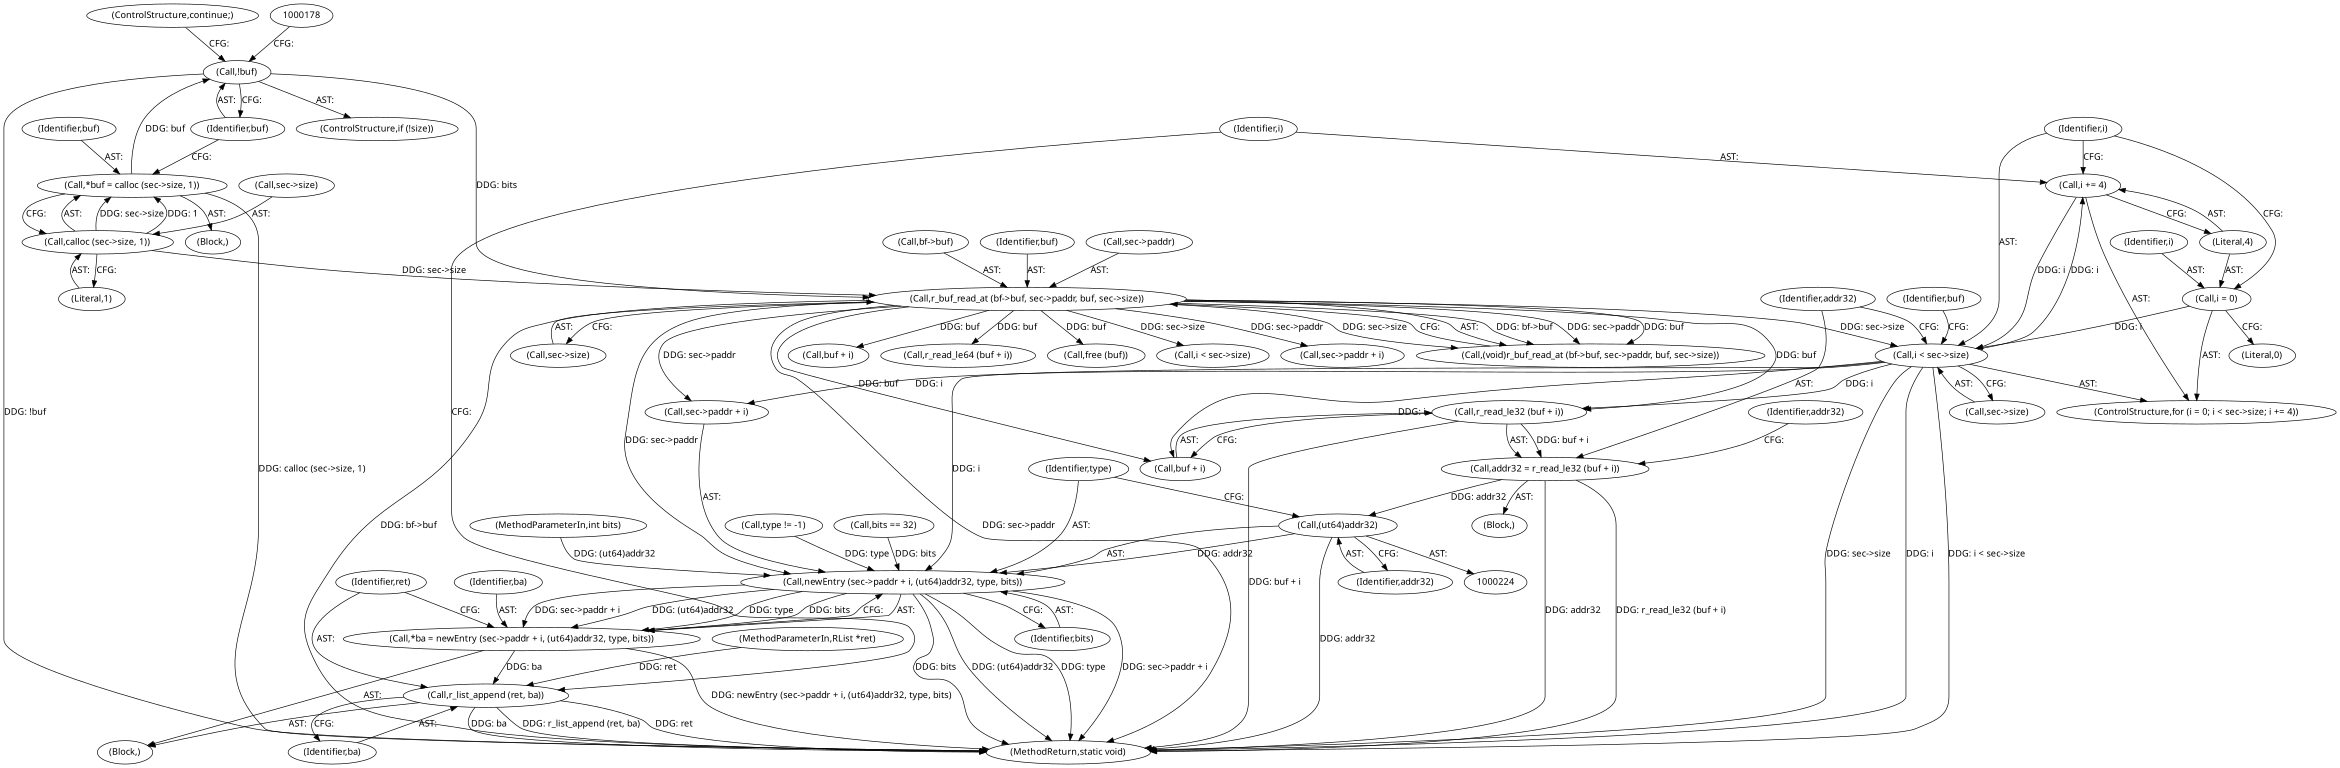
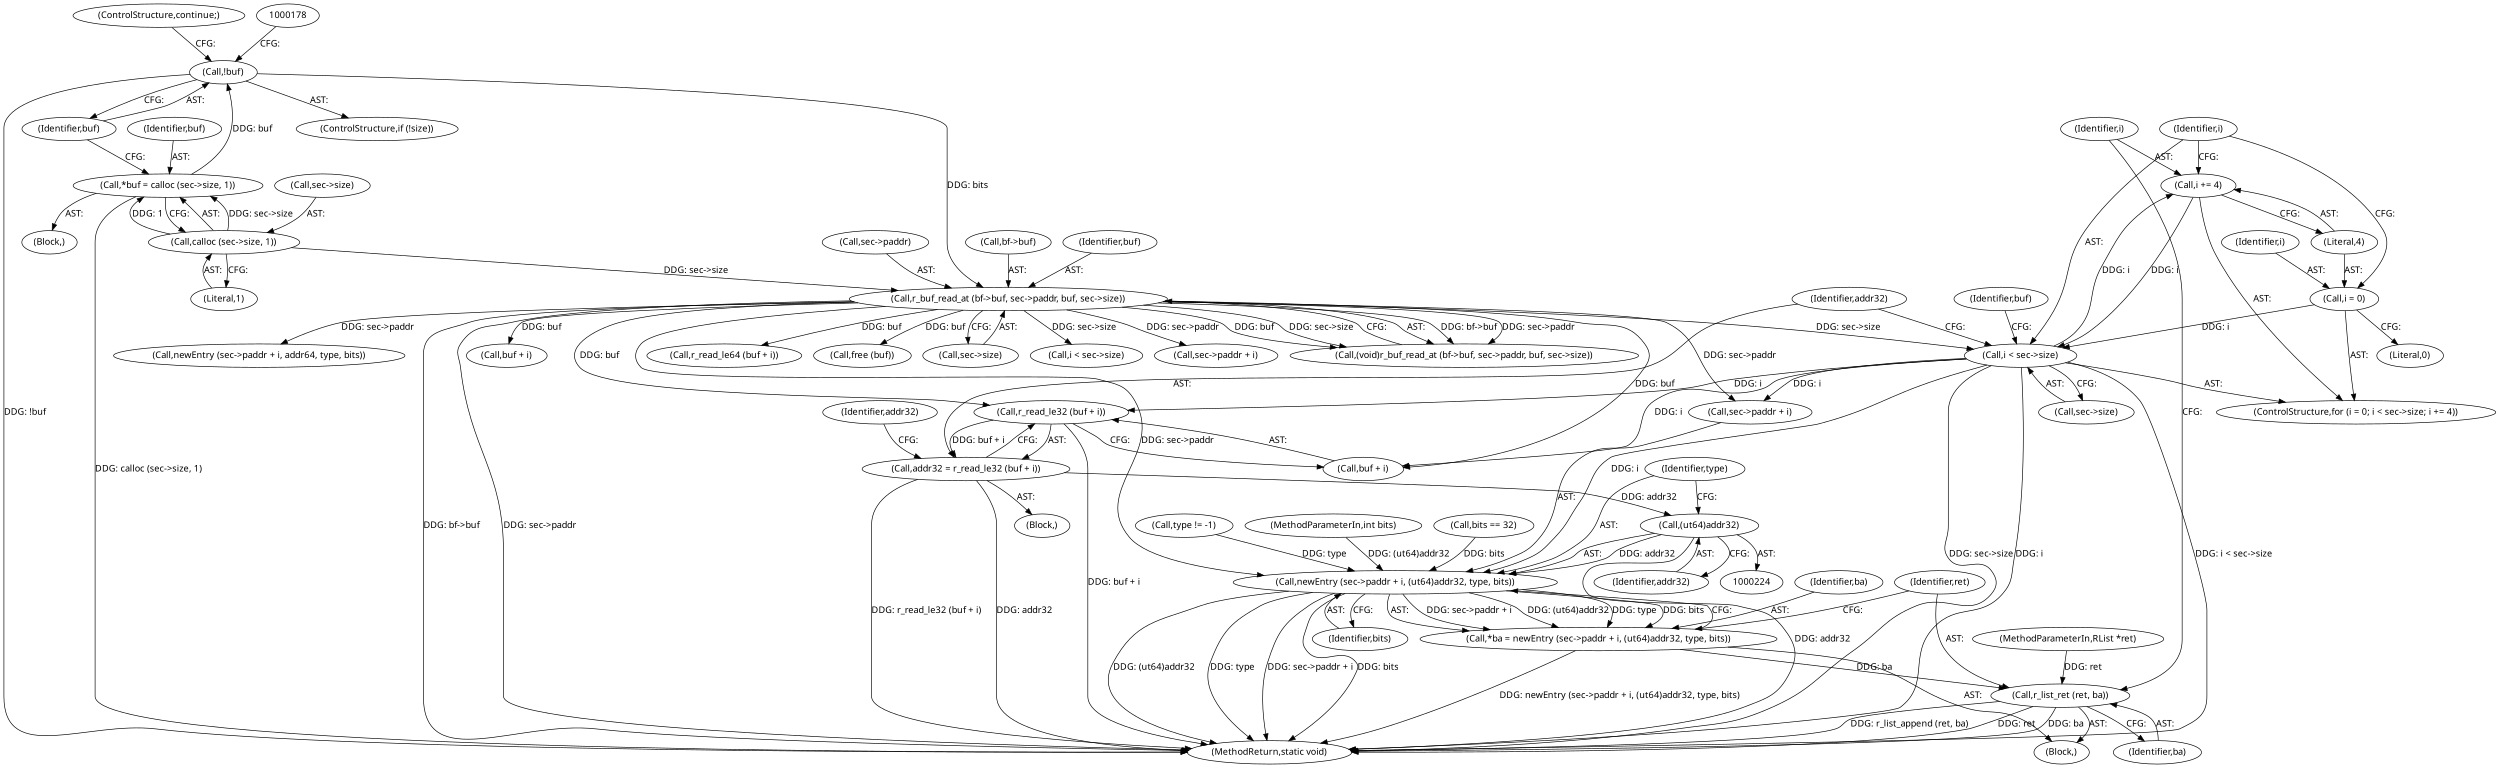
node "(Call,newEntry (sec->paddr + i, addr64, type, bits))": added
edge "(Call,addr32 = r_read_le32 (buf + i))" -> "(Call,r_read_le32 (buf + i))": added, label "CFG:"
node "(Call,r_list_append (ret, ba))": label "(Call,r_list_append (ret, ba))" -> "(Call,r_list_ret (ret, ba))"
